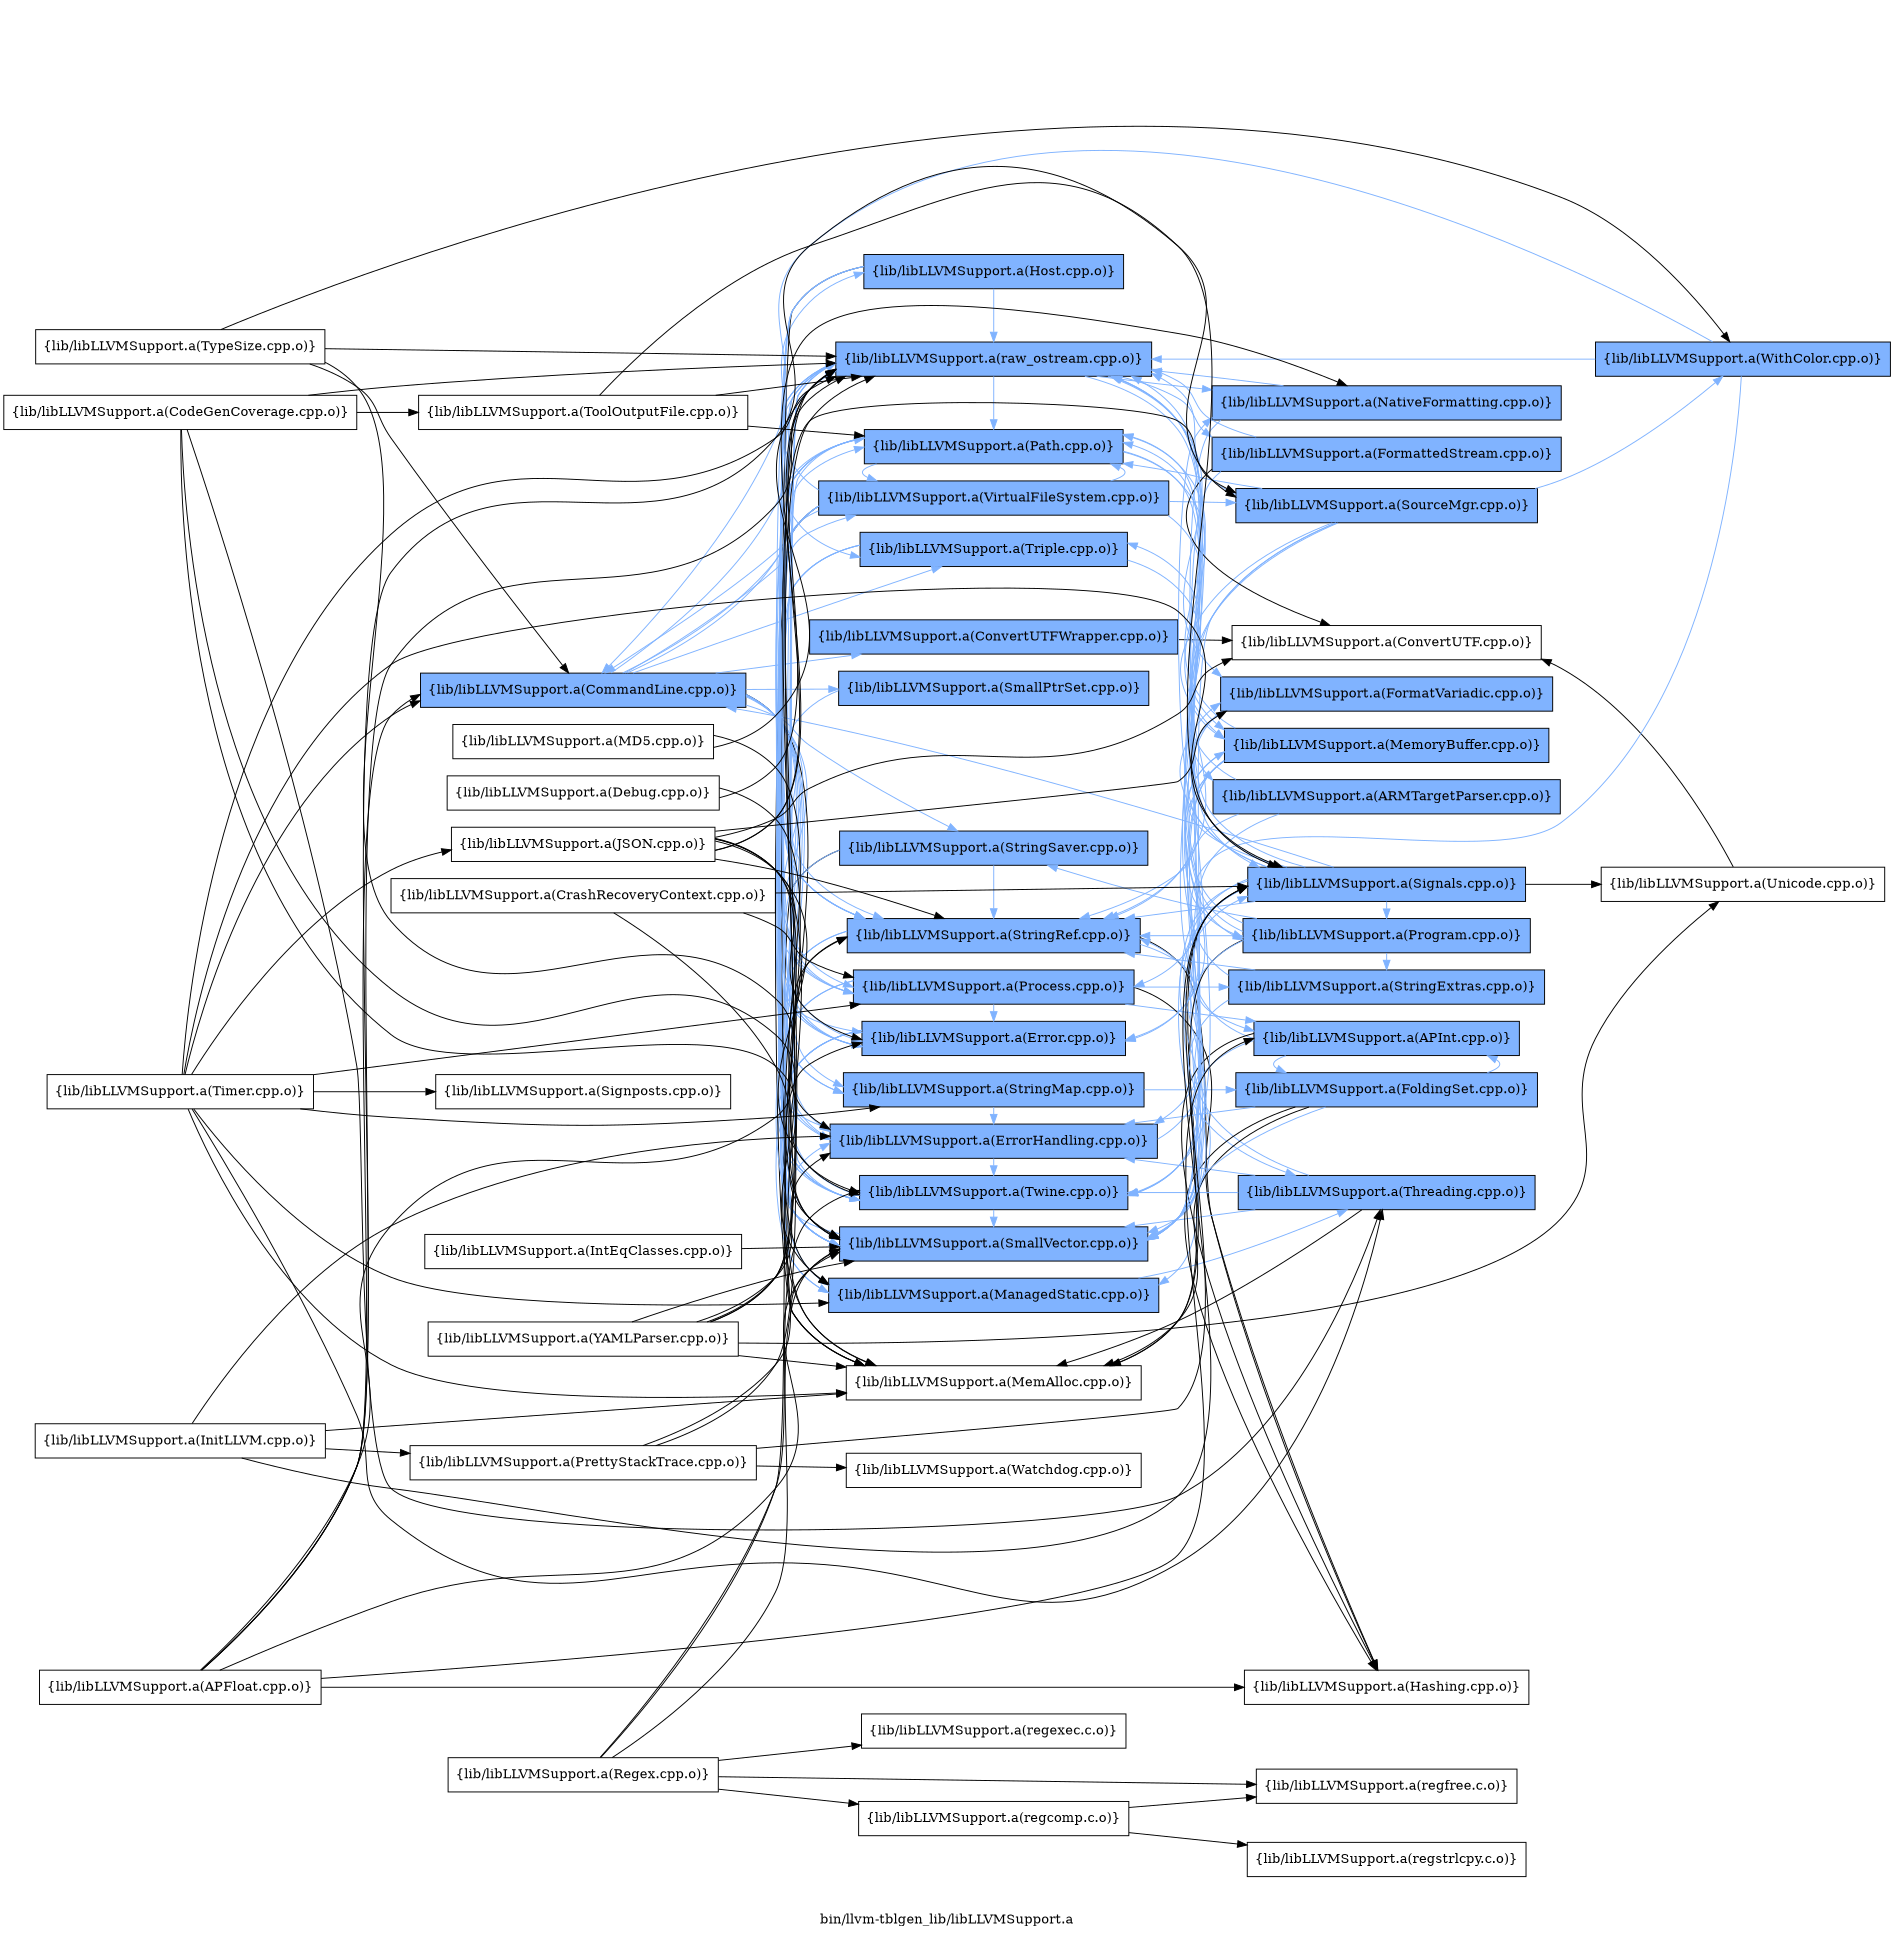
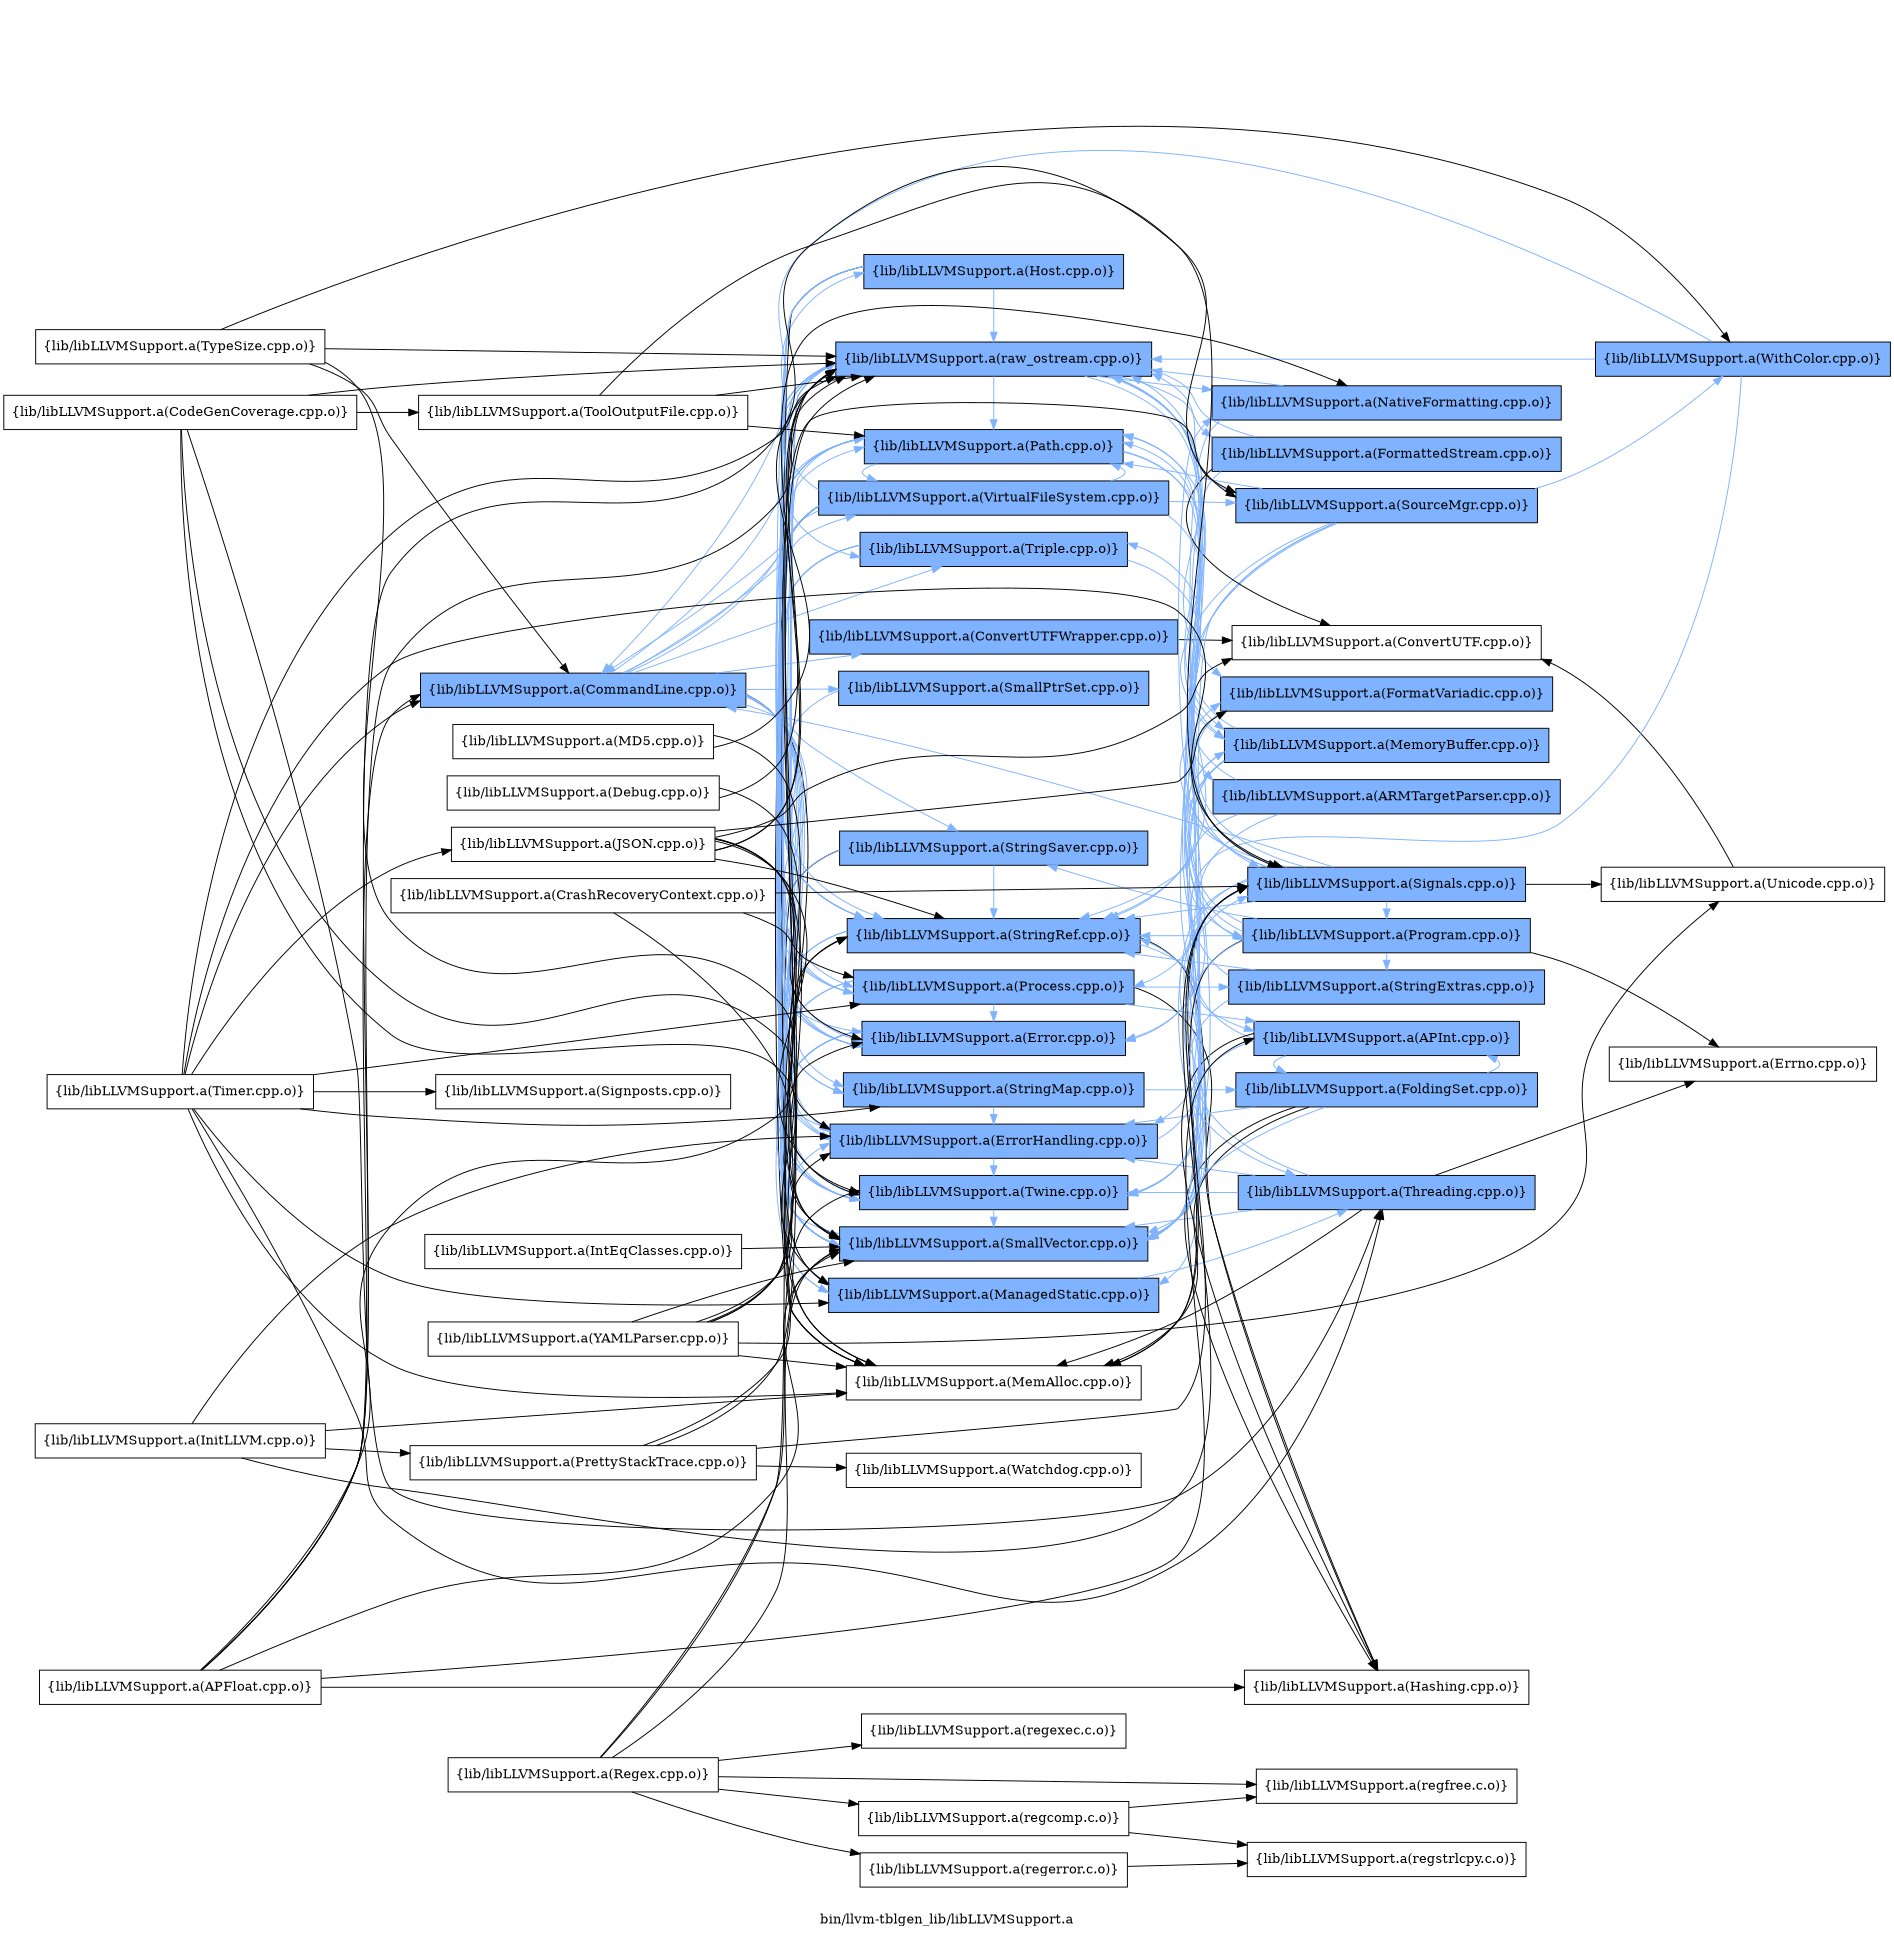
node "{lib/libLLVMSupport.a(Errno.cpp.o)}": added
node "{lib/libLLVMSupport.a(regerror.c.o)}": added
